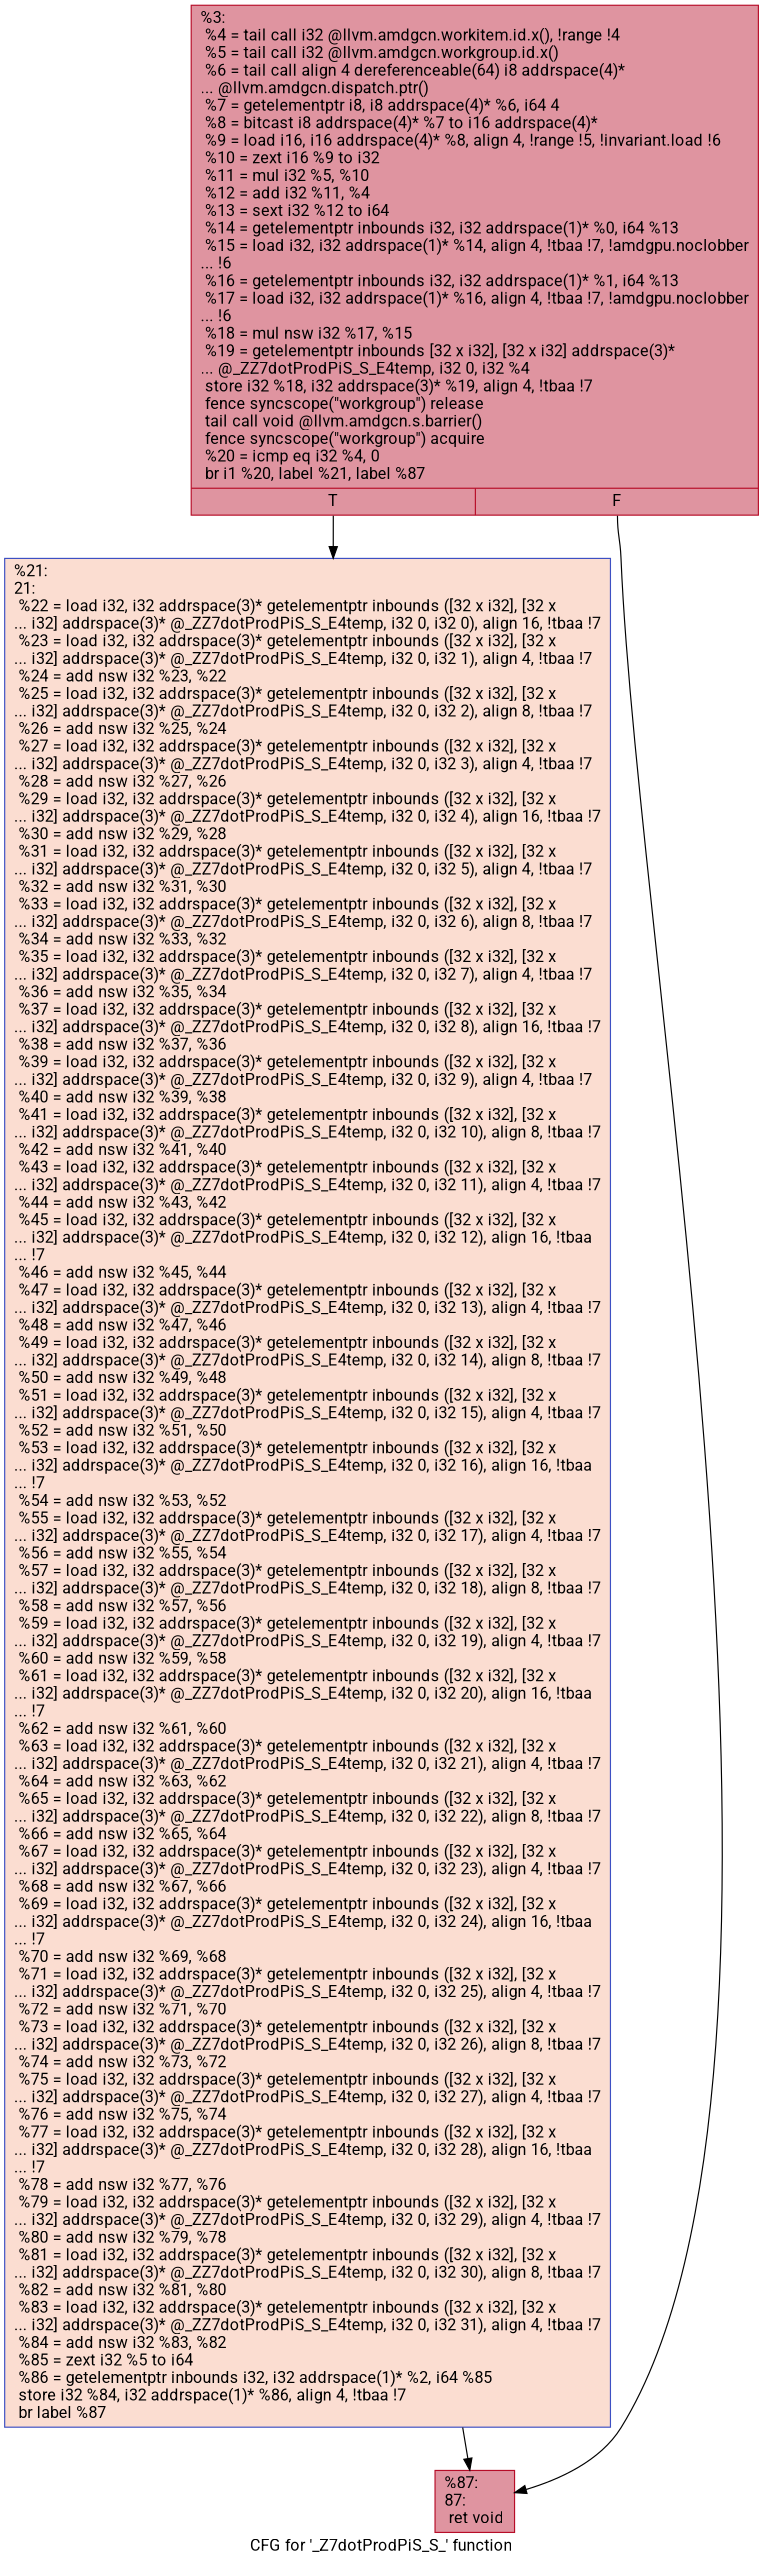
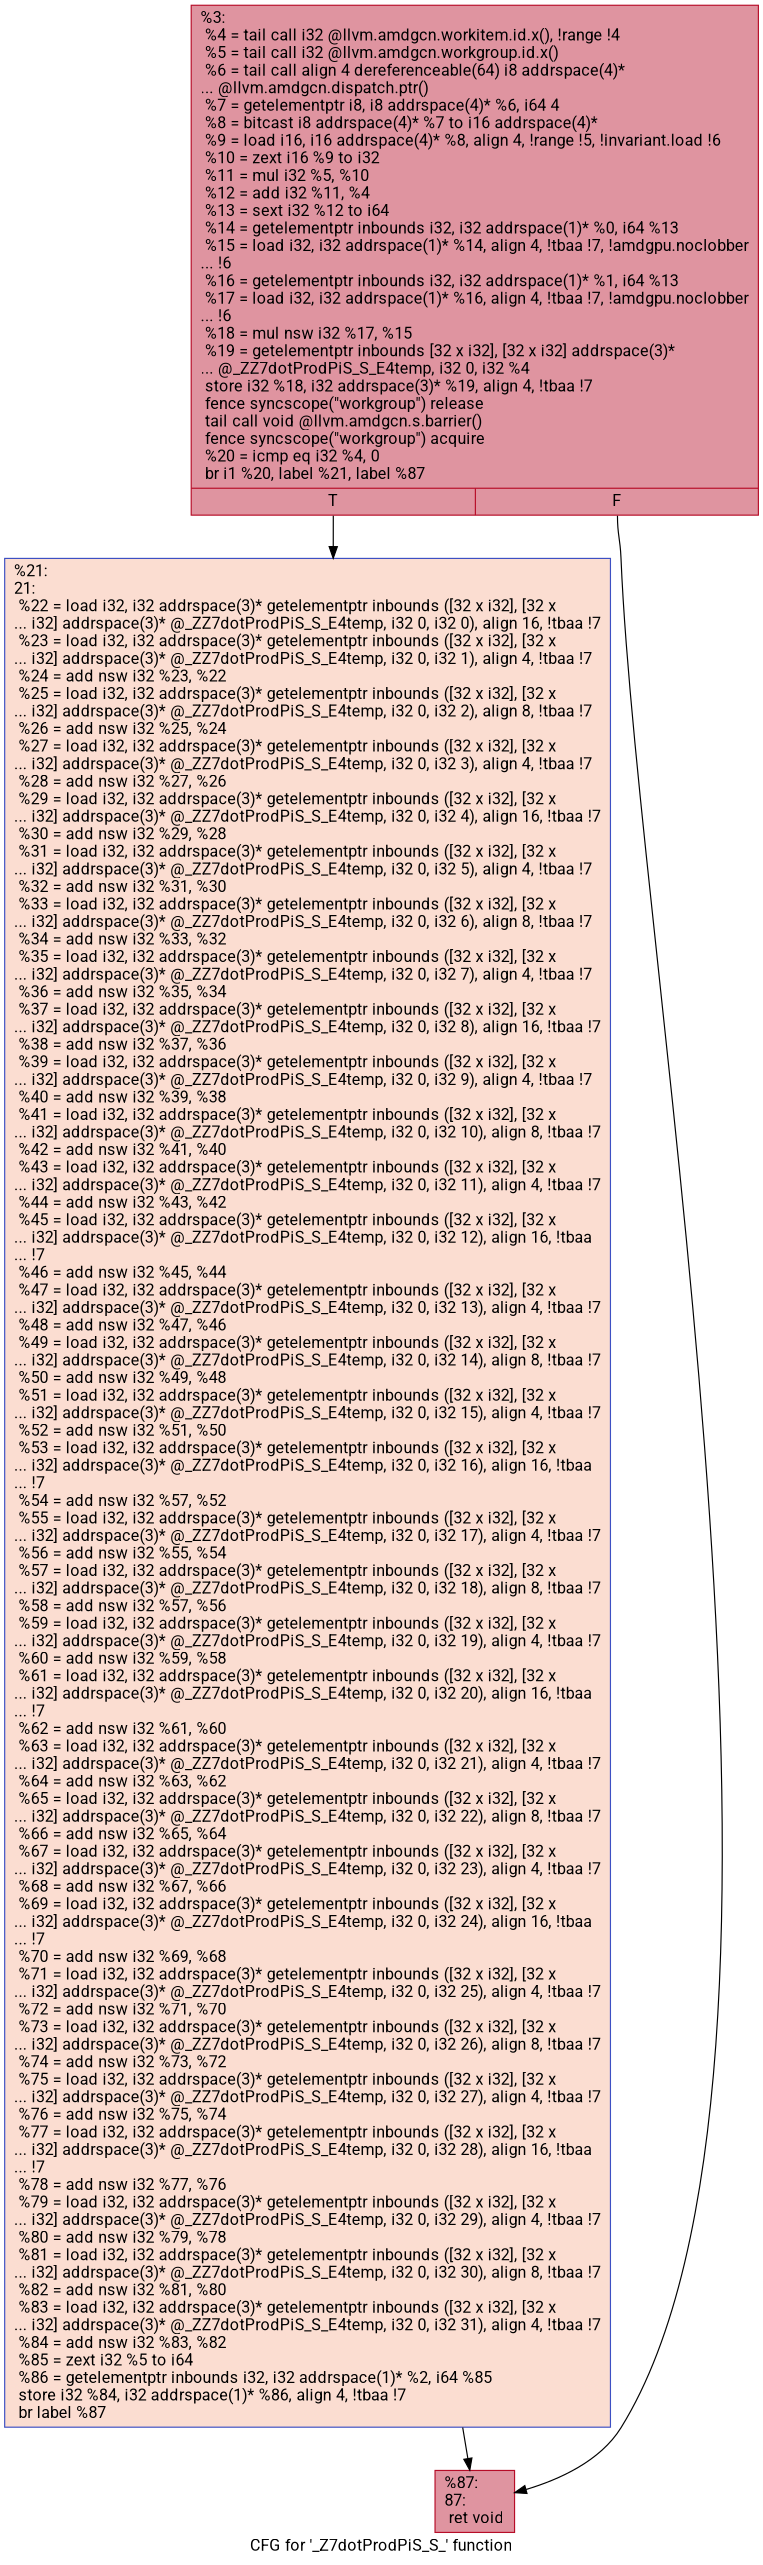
node "%21:": text "%54 = add nsw i32 %53, %52" -> "%54 = add nsw i32 %57, %52"
